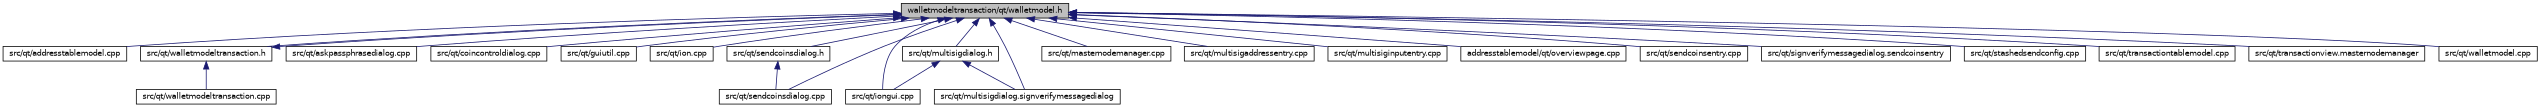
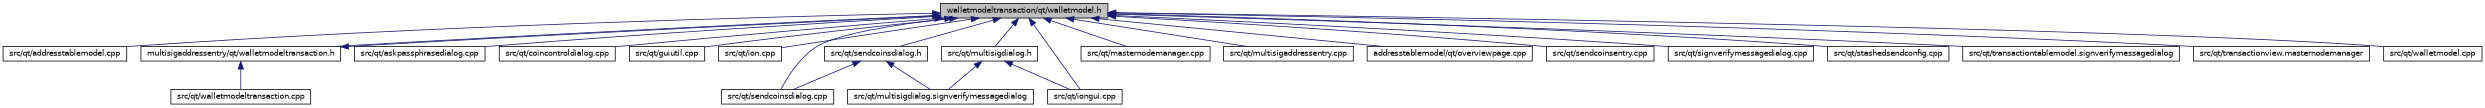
node "src/qt/walletmodeltransaction.h": label "src/qt/walletmodeltransaction.h" -> "multisigaddressentry/qt/walletmodeltransaction.h"
node "src/qt/multisiginputentry.cpp": removed
node "src/qt/signverifymessagedialog.sendcoinsentry": label "src/qt/signverifymessagedialog.sendcoinsentry" -> "src/qt/signverifymessagedialog.cpp"
node "src/qt/transactiontablemodel.cpp": label "src/qt/transactiontablemodel.cpp" -> "src/qt/transactiontablemodel.signverifymessagedialog"
edge "src/qt/multisigdialog.signverifymessagedialog" -> "walletmodeltransaction/qt/walletmodel.h": now "src/qt/multisigdialog.signverifymessagedialog" -> "src/qt/sendcoinsdialog.h"
